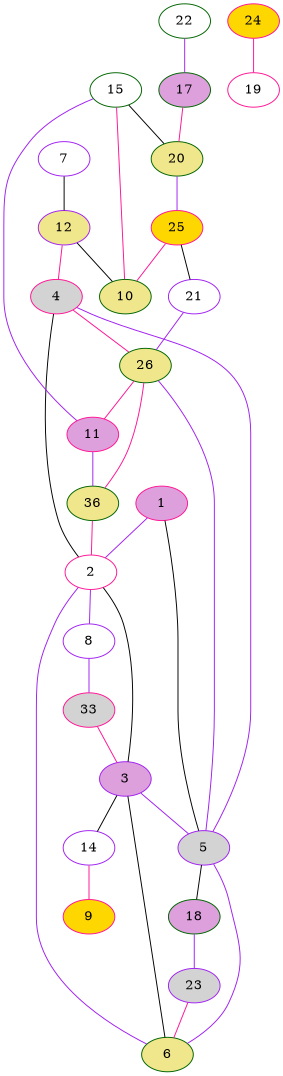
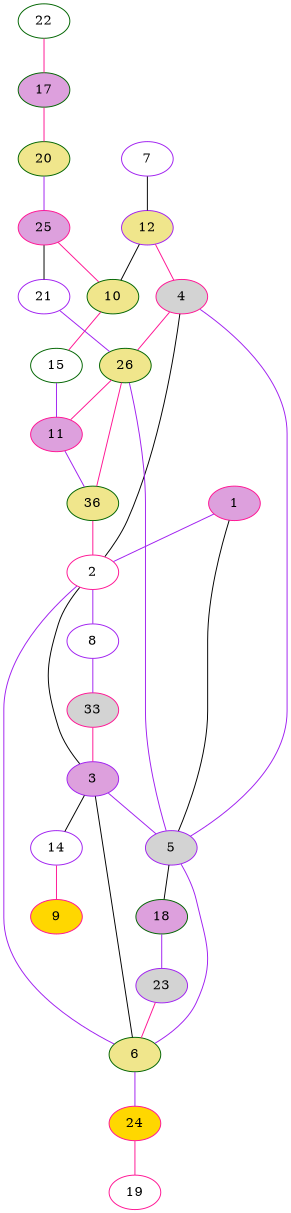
edge "22" -- "17": color purple -> deeppink
edge "15" -- "20": removed
node "25": fillcolor gold -> plum
edge "6" -- "24": added
